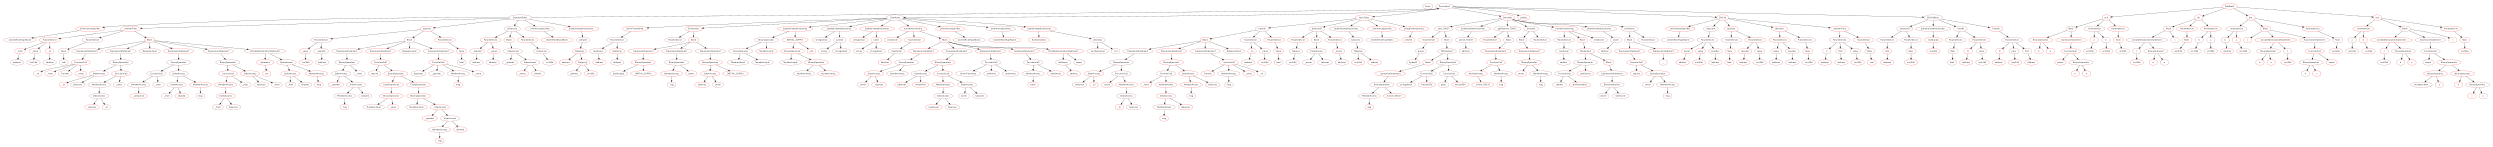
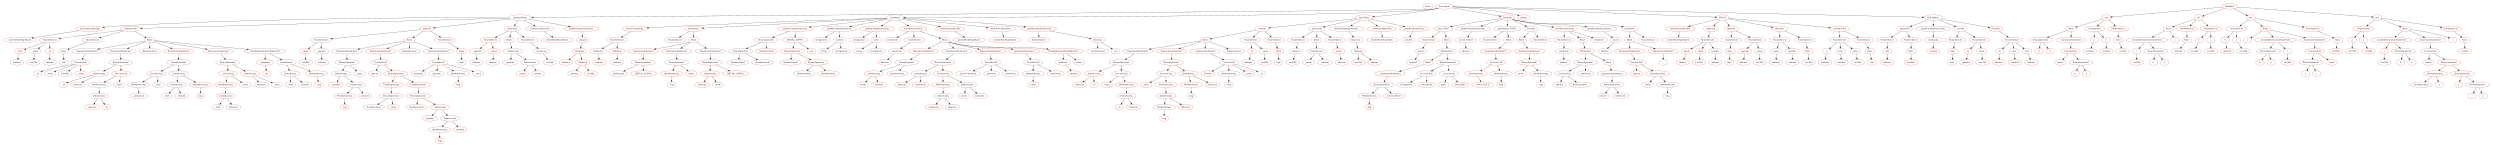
edge "StandardToken" -> "SourceUnit": reversed
